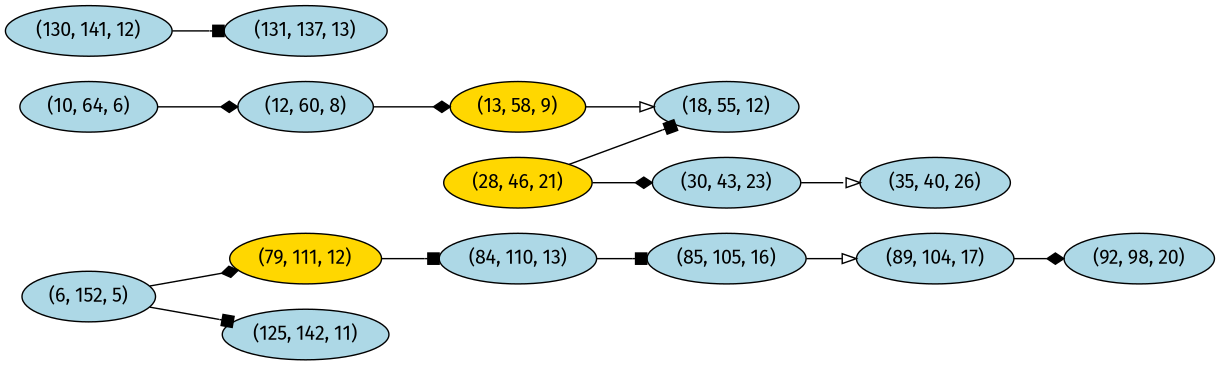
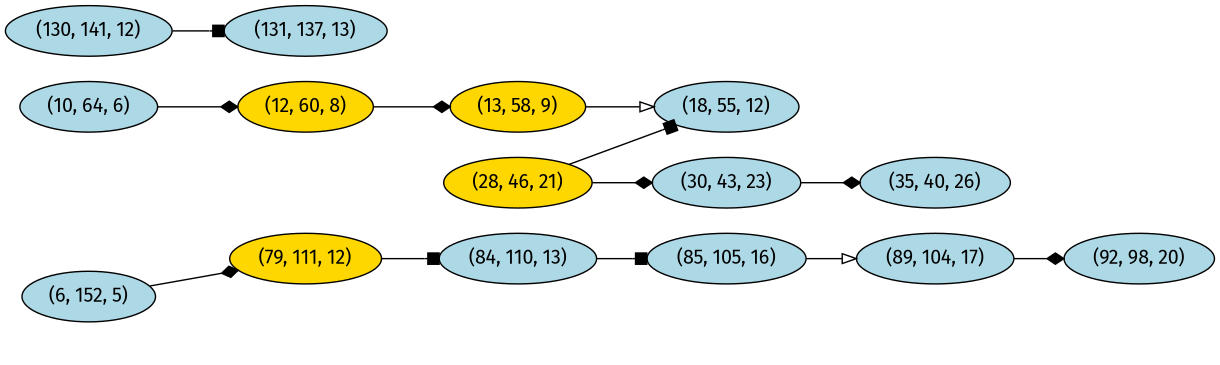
node "(12, 60, 8)": fillcolor lightblue -> gold
edge "(30, 43, 23)" -> "(35, 40, 26)": arrowhead onormal -> diamond
node "(125, 142, 11)": removed
